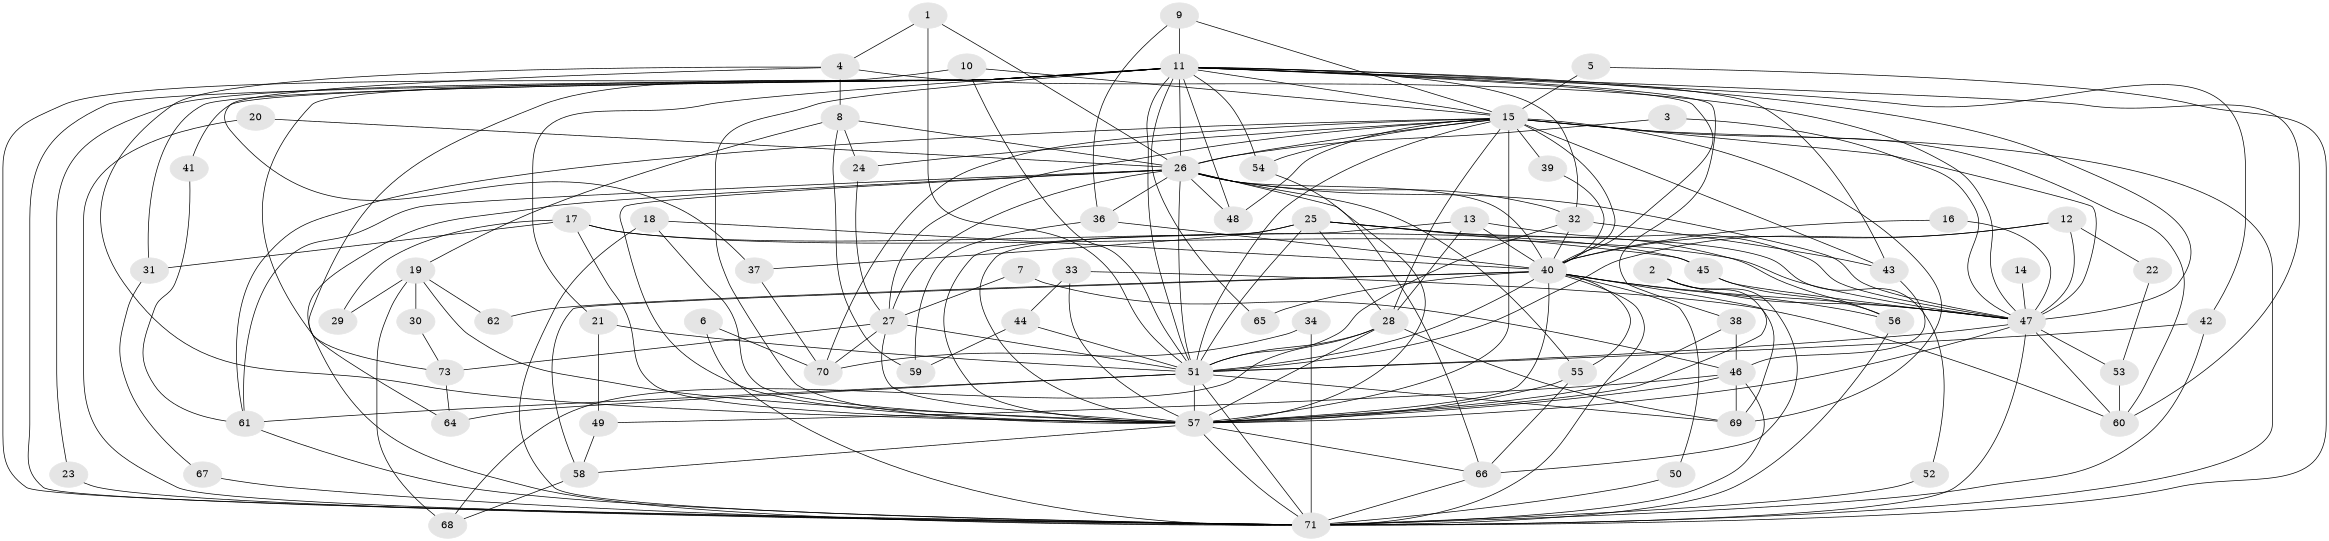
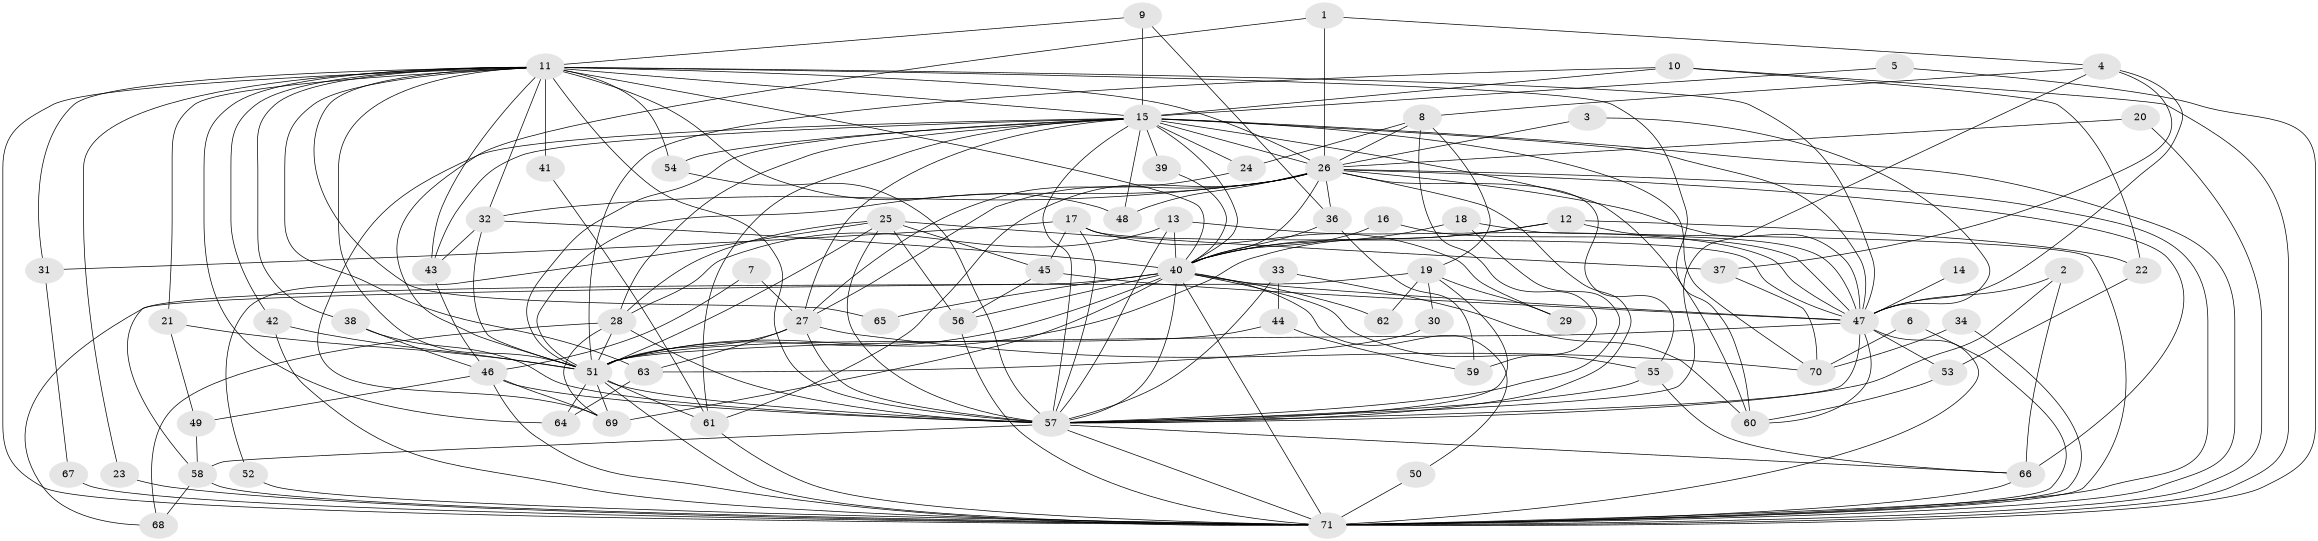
edge "10" -- "22": added
node "73": label "73" -> "63"
edge "58" -- "71": added
